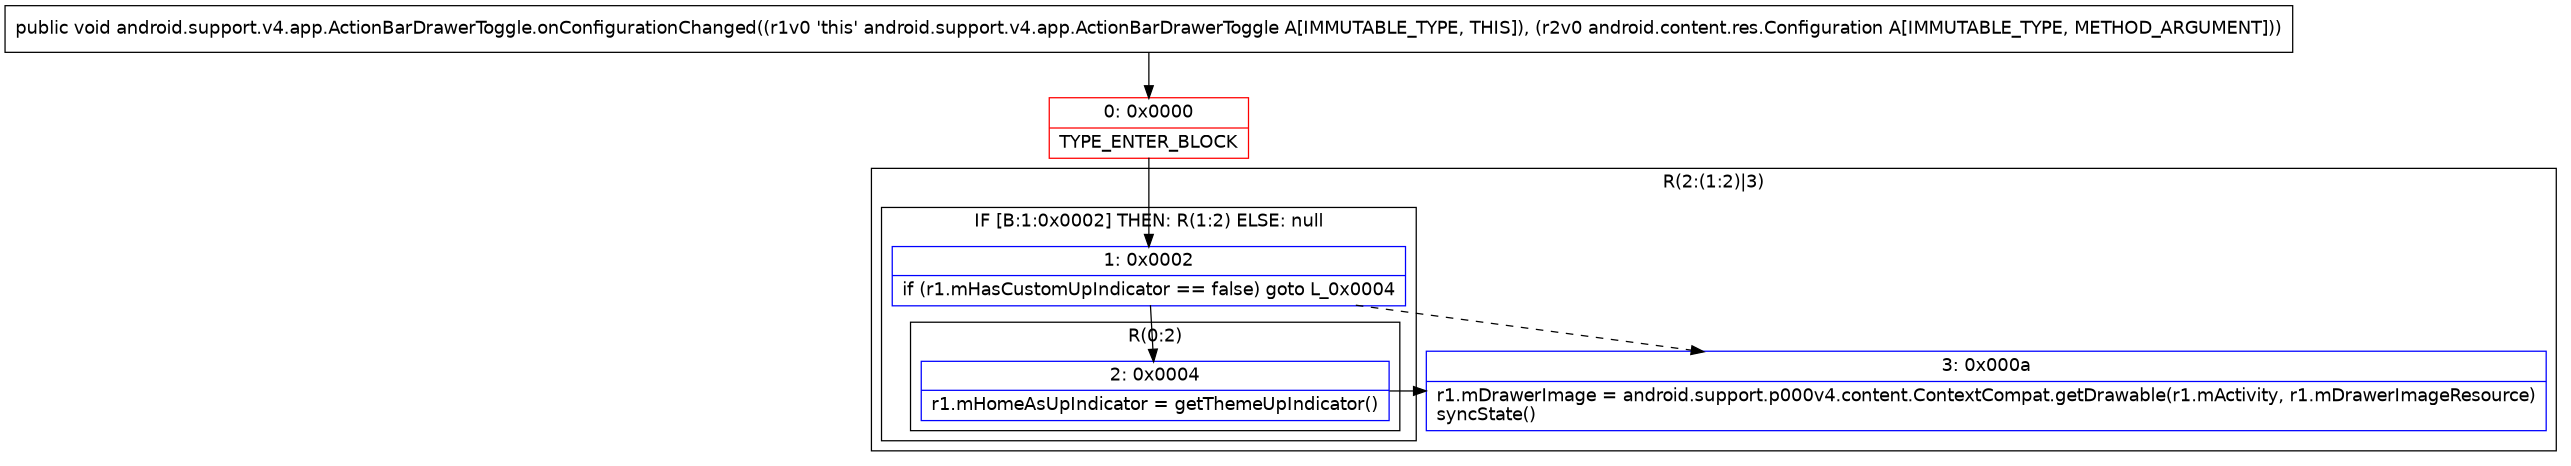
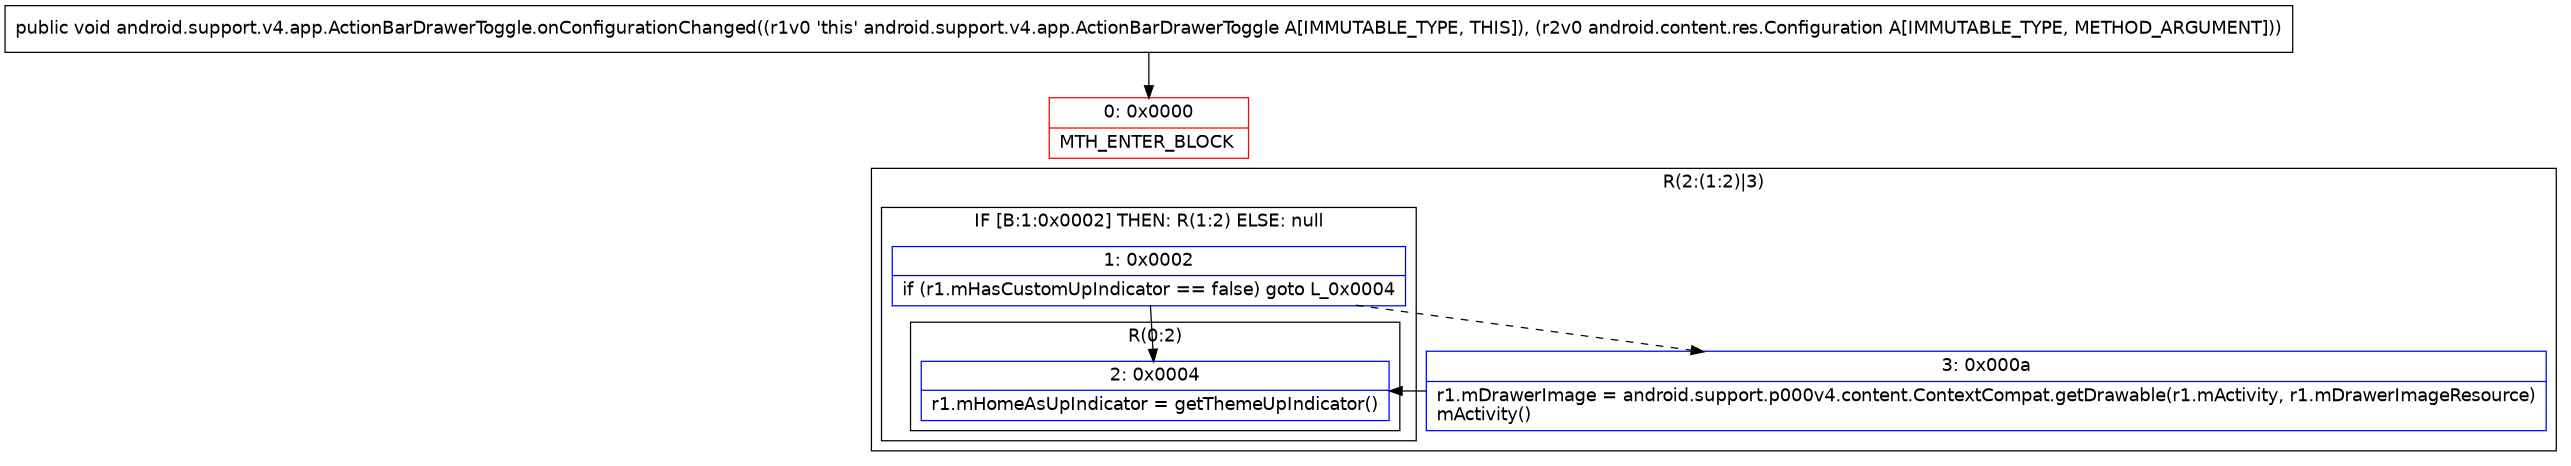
node "0: 0x0000": text "TYPE_ENTER_BLOCK" -> "MTH_ENTER_BLOCK"
edge "0: 0x0000" -> "1: 0x0002": removed
edge "2: 0x0004" -> "3: 0x000a": reversed
node "3: 0x000a": text "syncState()" -> "mActivity()"
